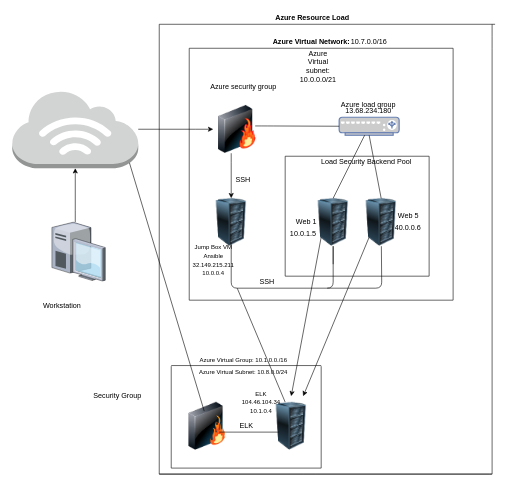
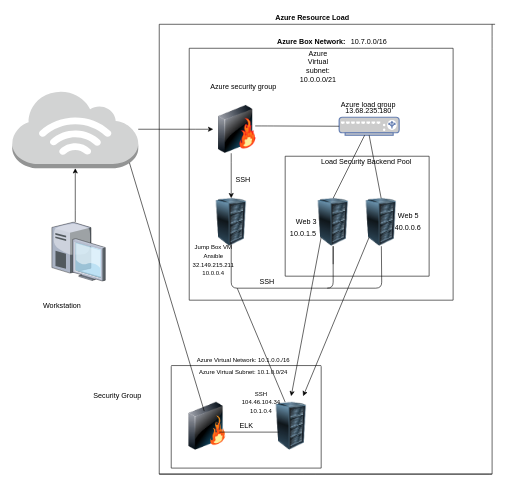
node "Azure Virtual Network:": label "Azure Virtual Network:" -> "Azure Box Network:"
node "13.68.234.180": label "13.68.234.180" -> "13.68.235.180"
node "Web 1": label "Web 1" -> "Web 3"
node "Azure Virtual Group: 10.1.0.0./16": label "Azure Virtual Group: 10.1.0.0./16" -> "Azure Virtual Network: 10.1.0.0./16"
node "Azure Virtual Subnet: 10.8.0.0/24": label "Azure Virtual Subnet: 10.8.0.0/24" -> "Azure Virtual Subnet: 10.1.0.0/24"
node "ELK 104.46.104.34 10.1.0.4": label "ELK 104.46.104.34 10.1.0.4" -> "SSH 104.46.104.34 10.1.0.4"
